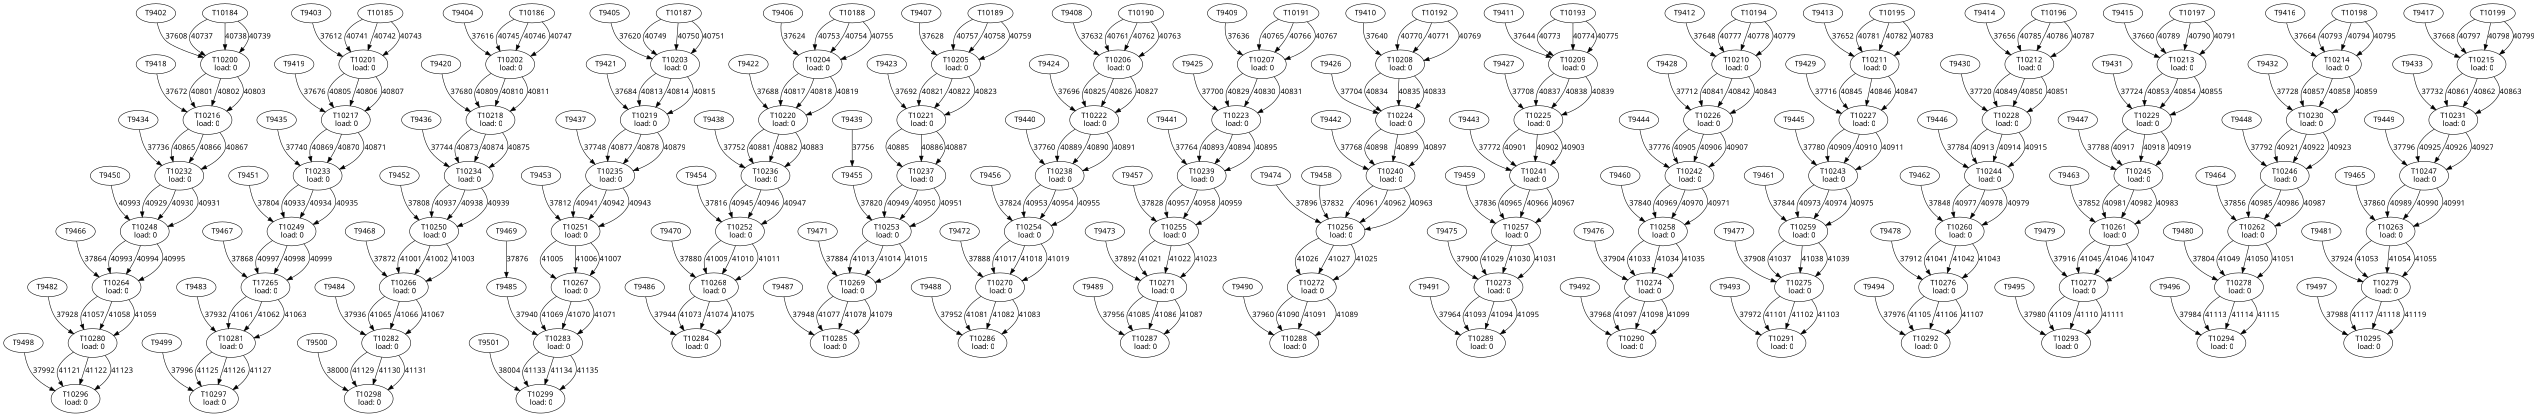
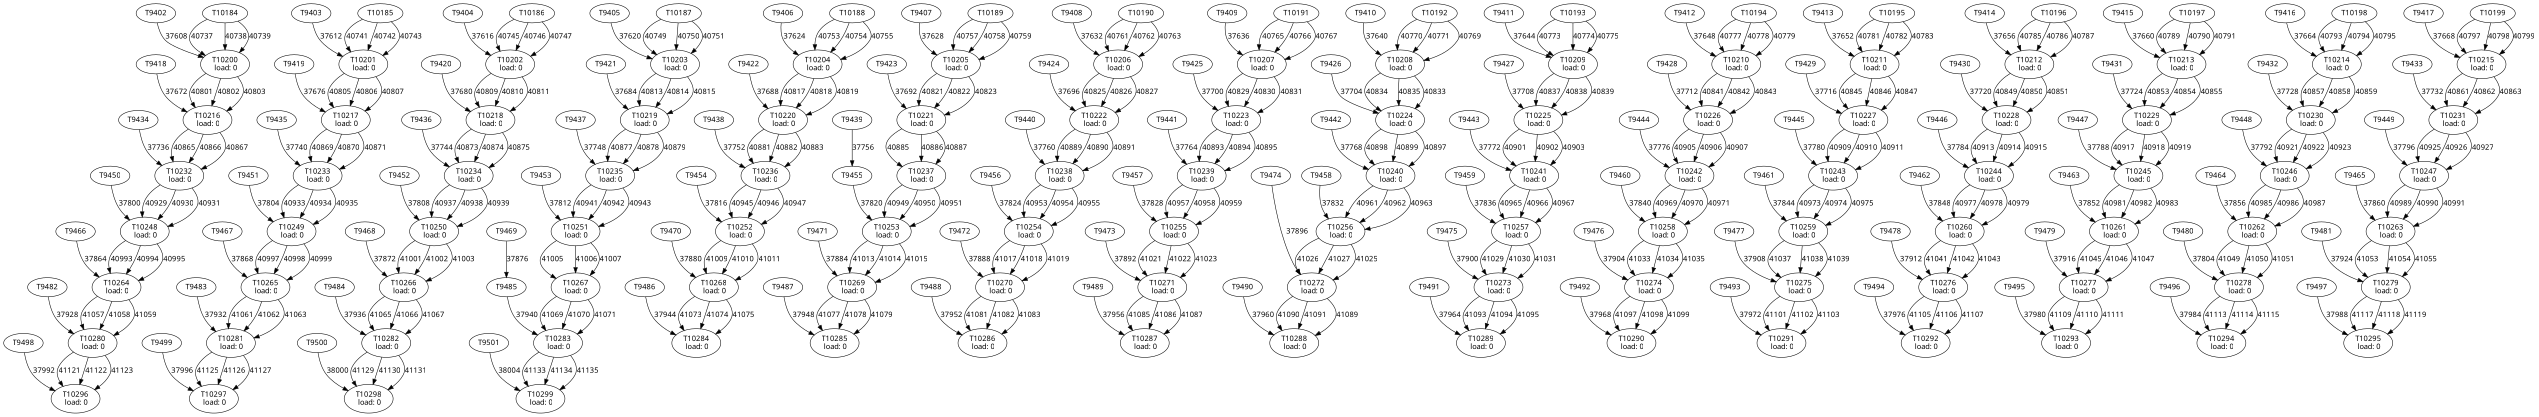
edge "T9450" -> "T10248 load: 0": label "40993" -> "37800"
edge "T9474" -> "T10256 load: 0": now "T9474" -> "T10272 load: 0"
node "T17265 load: 0": label "T17265 load: 0" -> "T10265 load: 0"
